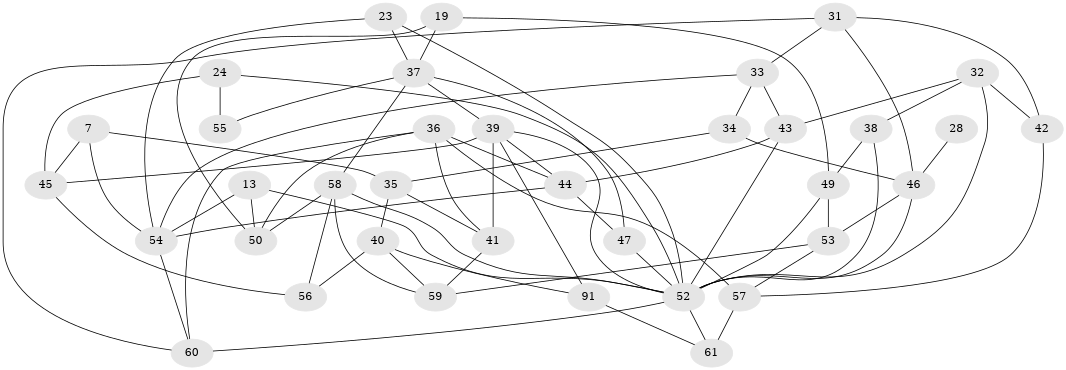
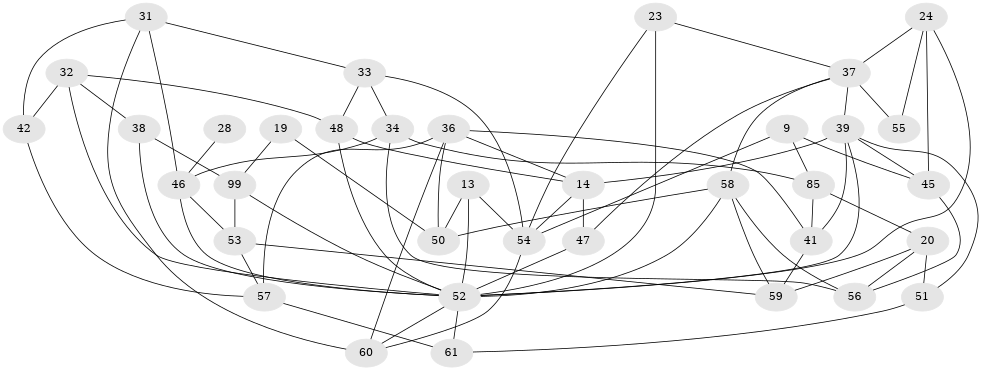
edge "19" -- "37": now "24" -- "37"
node "7": label "7" -> "9"
node "43": label "43" -> "48"
node "35": label "35" -> "85"
node "44": label "44" -> "14"
node "49": label "49" -> "99"
node "40": label "40" -> "20"
edge "34" -- "56": added
node "91": label "91" -> "51"
